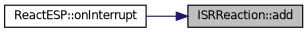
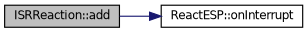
edge "ReactESP::onInterrupt" -> "ISRReaction::add": reversed
